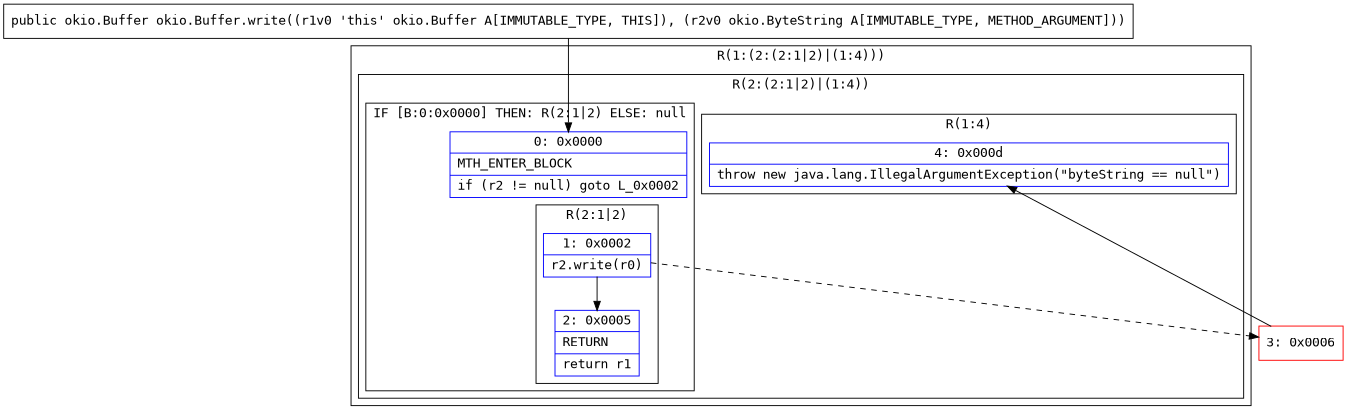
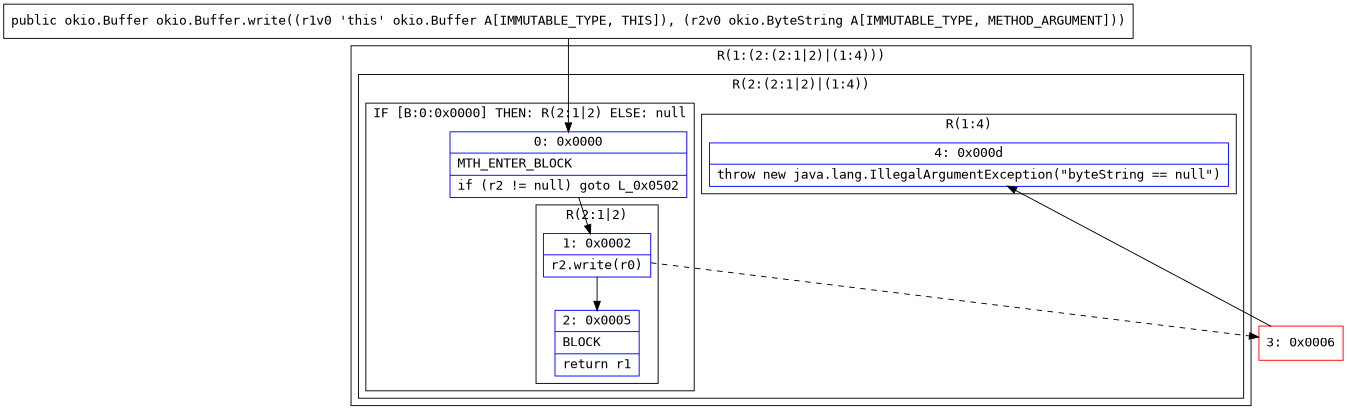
node "0: 0x0000": text "if (r2 != null) goto L_0x0002" -> "if (r2 != null) goto L_0x0502"
edge "0: 0x0000" -> "1: 0x0002": added
node "2: 0x0005": text "RETURN" -> "BLOCK"
